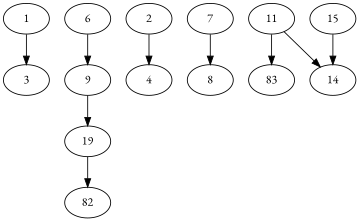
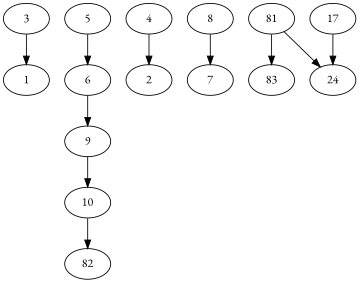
node "5": added
node "11": label "11" -> "81"
node "15": label "15" -> "17"
edge "1" -> "3": reversed
edge "2" -> "4": reversed
edge "7" -> "8": reversed
node "14": label "14" -> "24"
node "19": label "19" -> "10"
